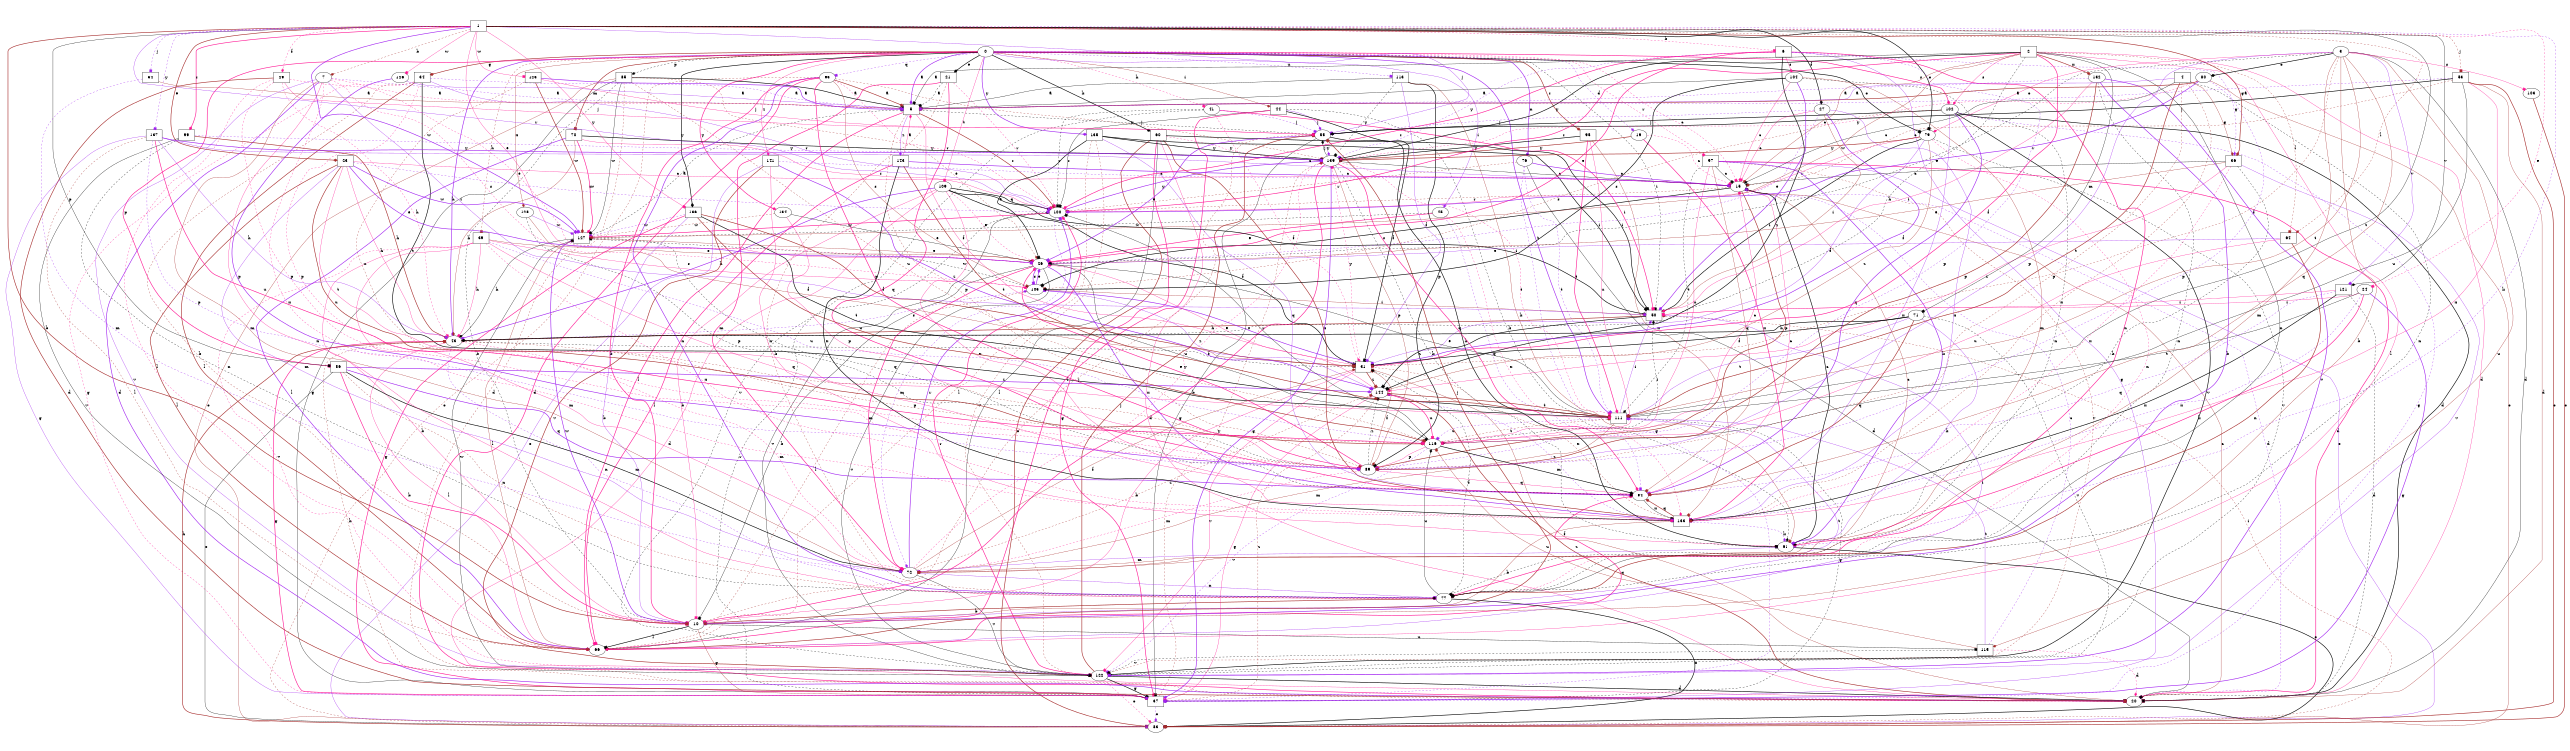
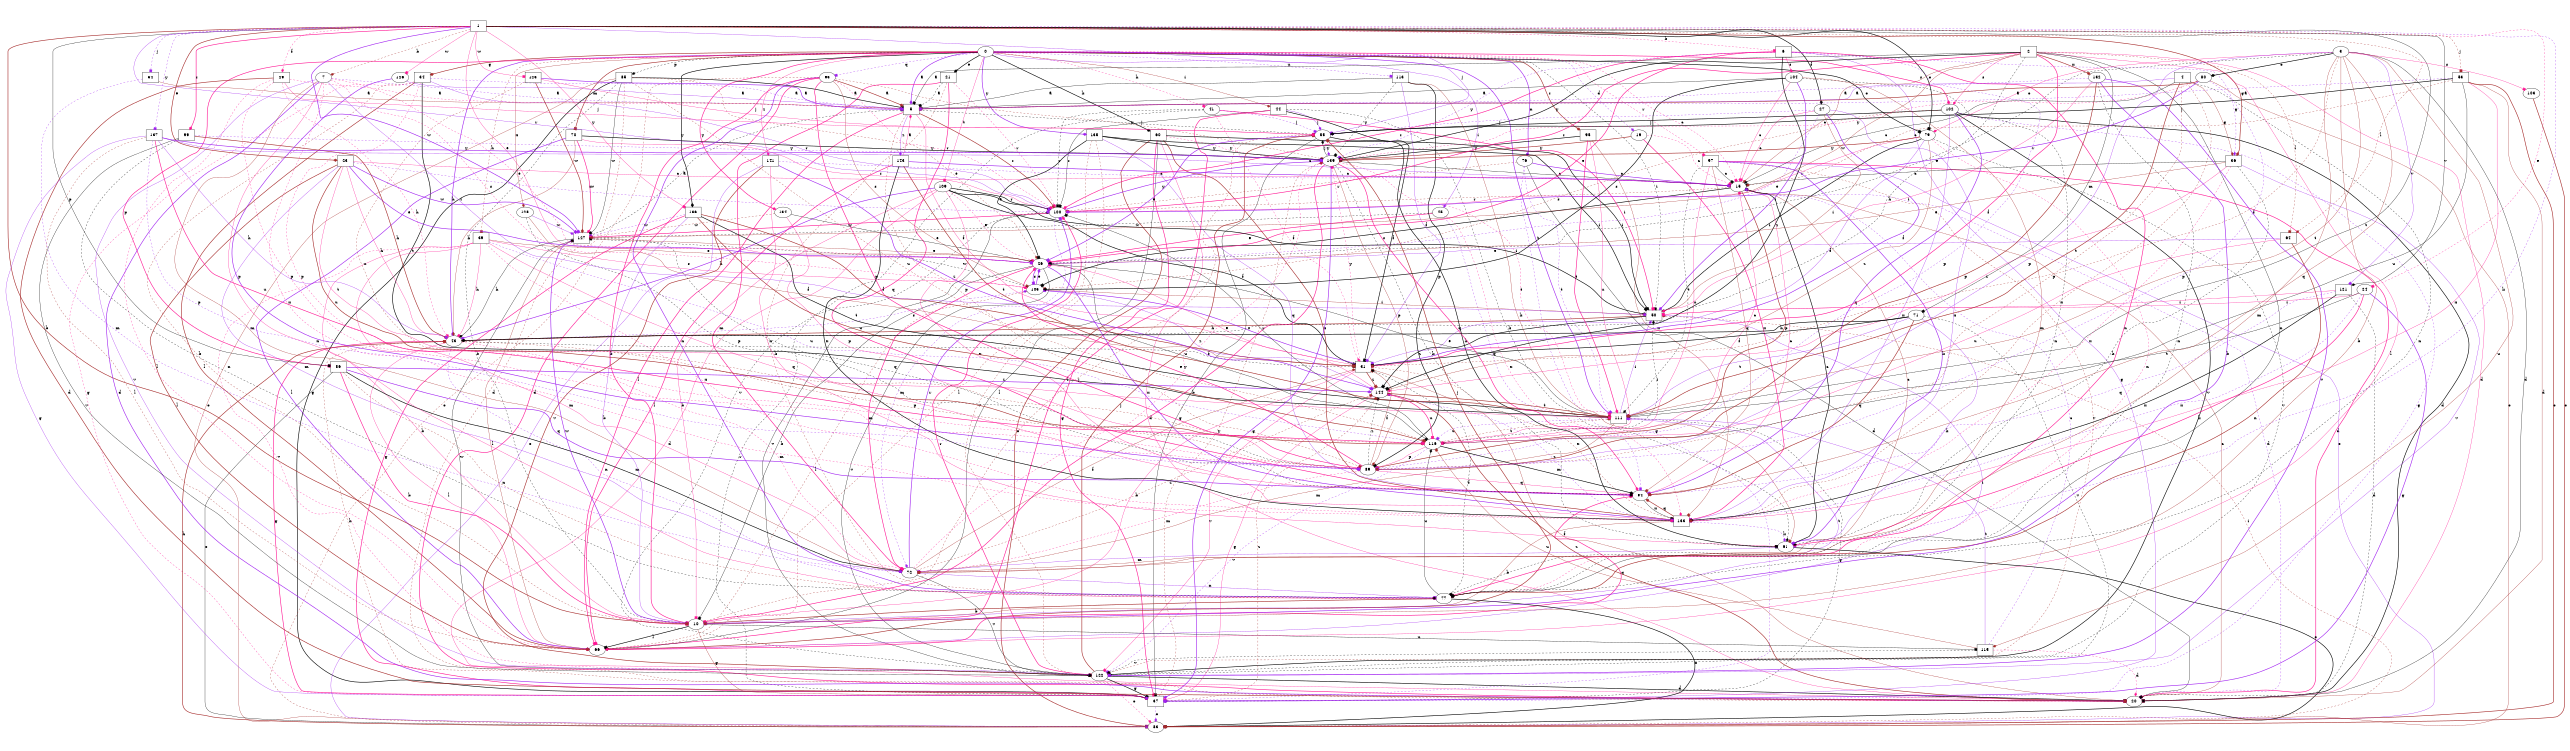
edge "109" -> "100": label "q" -> "r"
edge "85" -> "37": style solid -> bold
